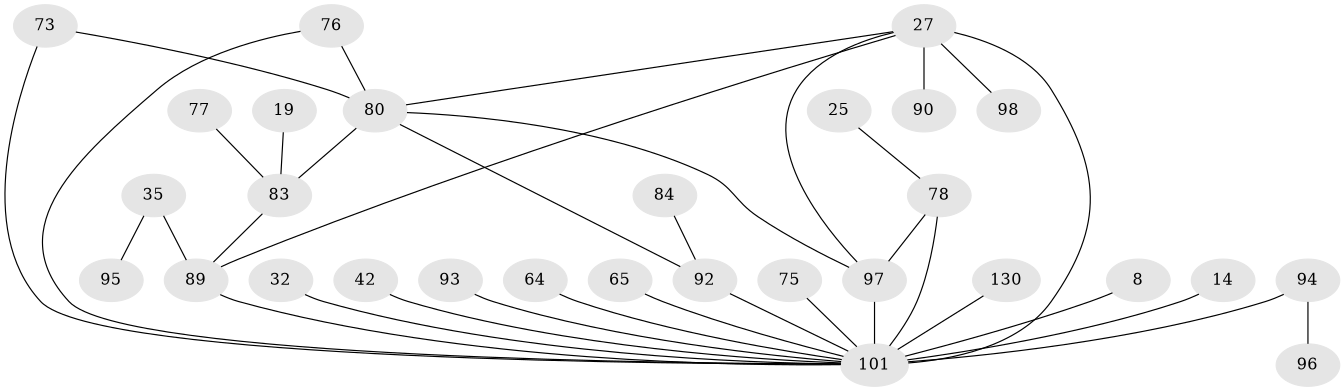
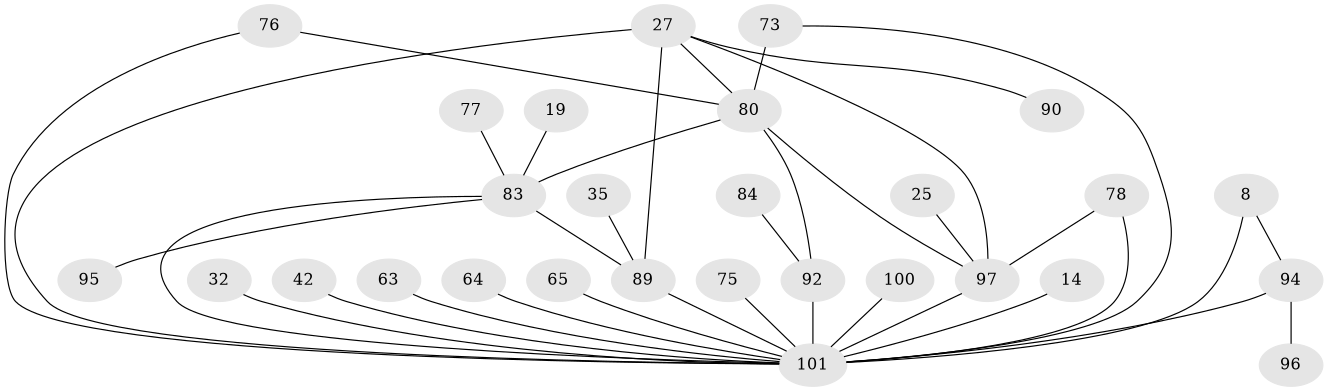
node "98": removed
edge "25" -- "78": now "25" -- "97"
edge "35" -- "95": now "83" -- "95"
edge "8" -- "94": added
node "93": label "93" -> "63"
node "130": label "130" -> "100"
edge "83" -- "101": added
